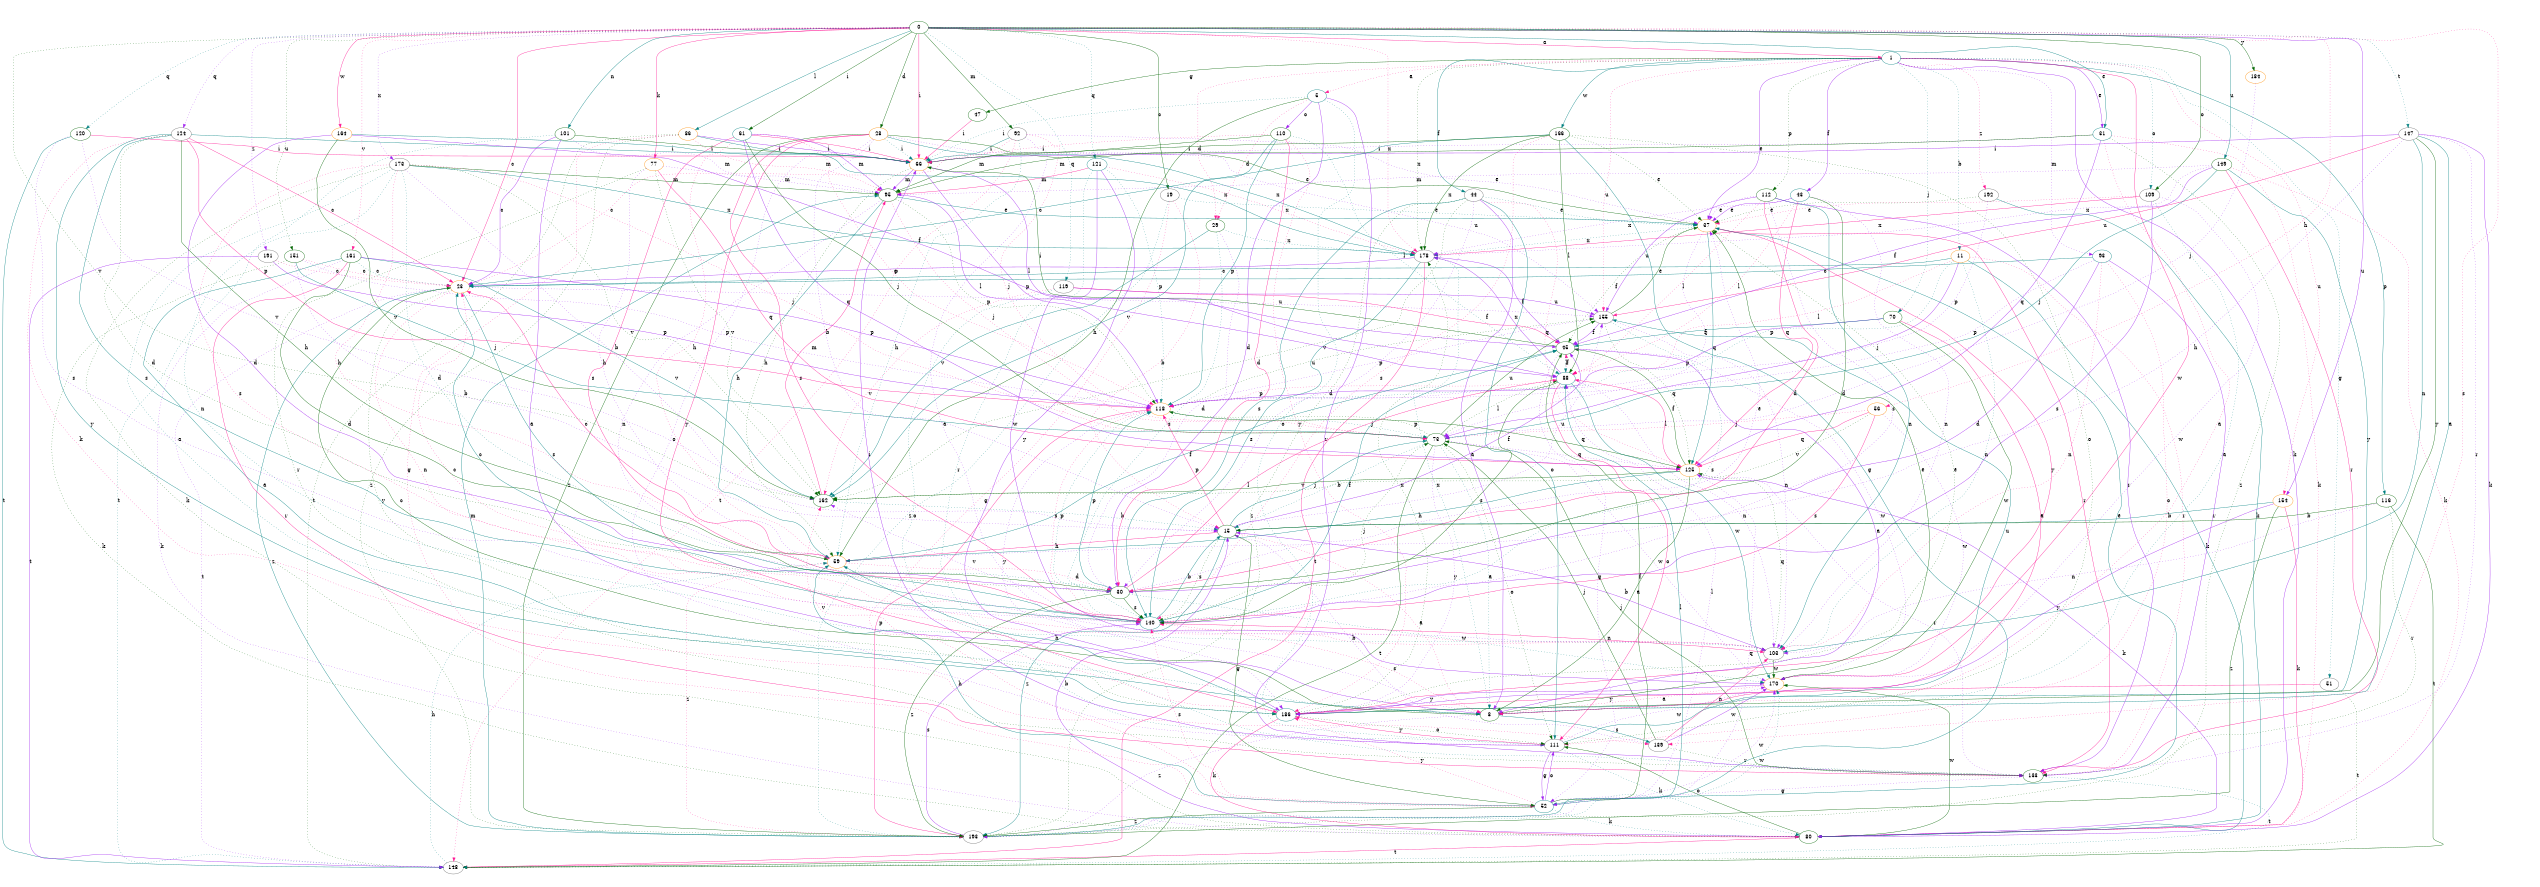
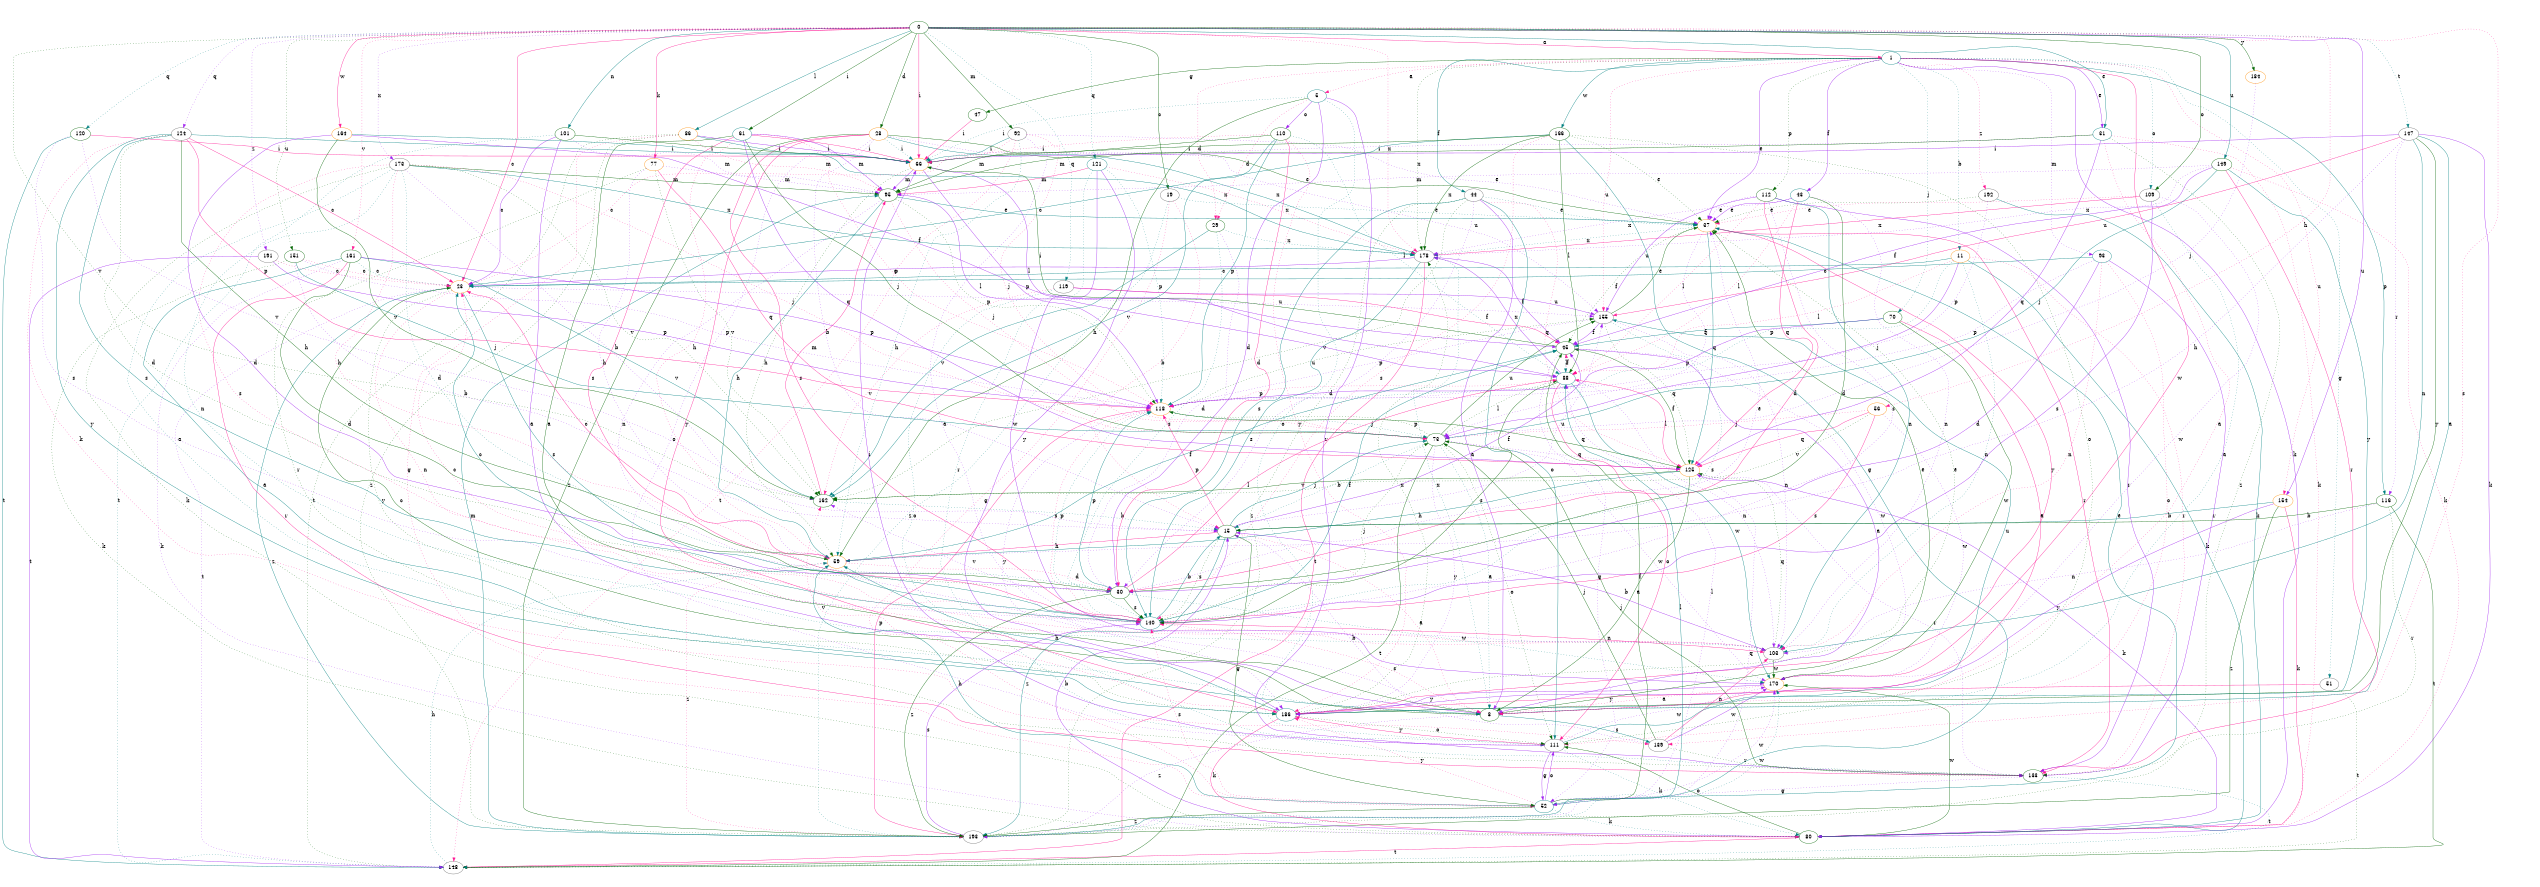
edge "61" -> "8": added, label "a"
edge "147" -> "133": now "147" -> "116"
